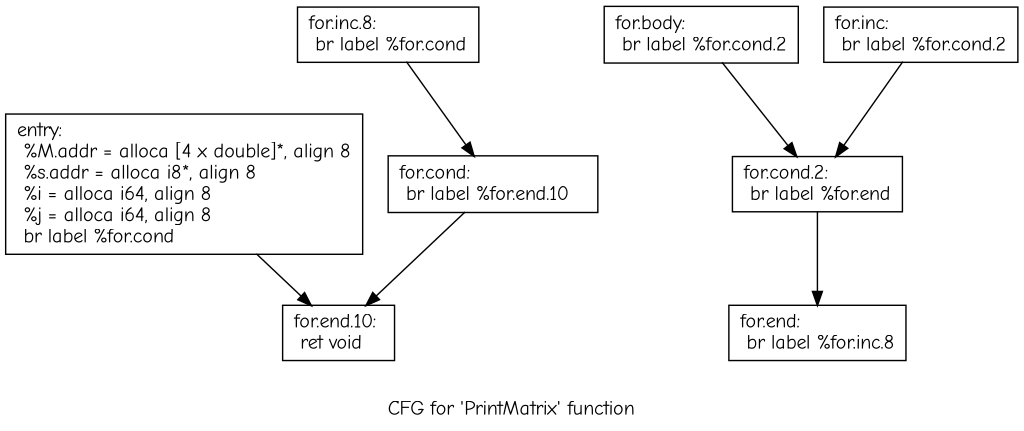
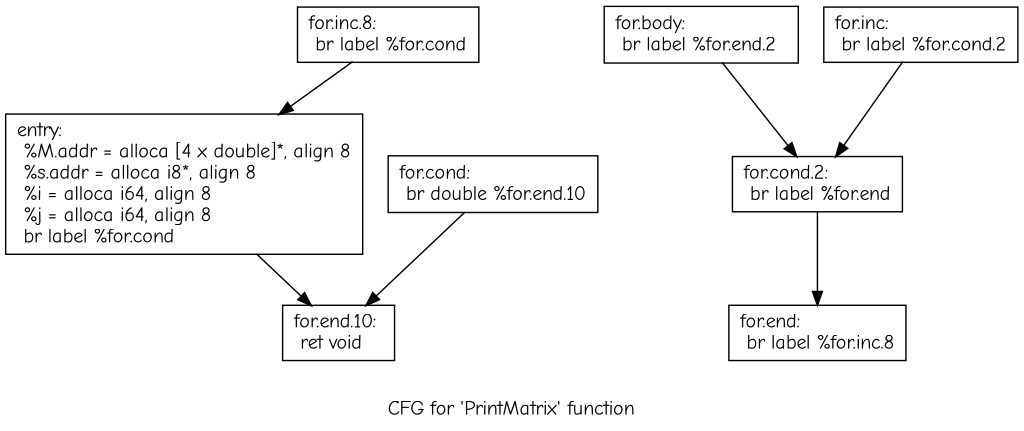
node "for.body:": text "br label %for.cond.2" -> "br label %for.end.2"
edge "for.inc.8:" -> "for.cond:": now "for.inc.8:" -> "entry:"
node "for.cond:": text "br label %for.end.10" -> "br double %for.end.10"
